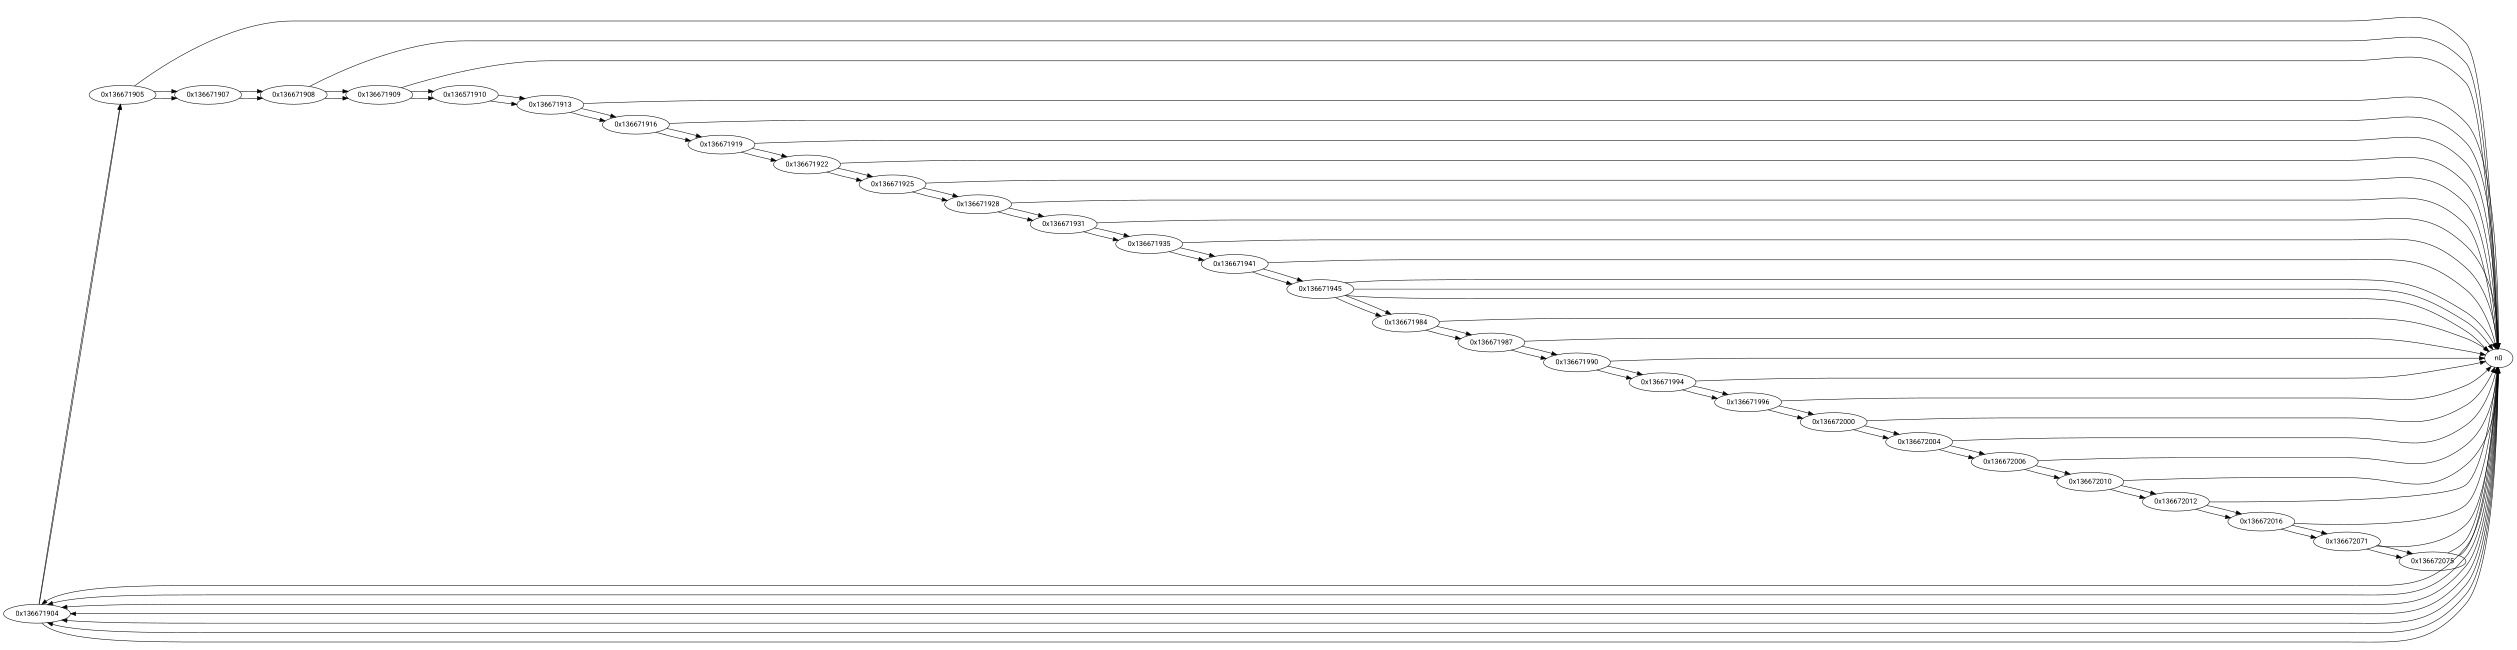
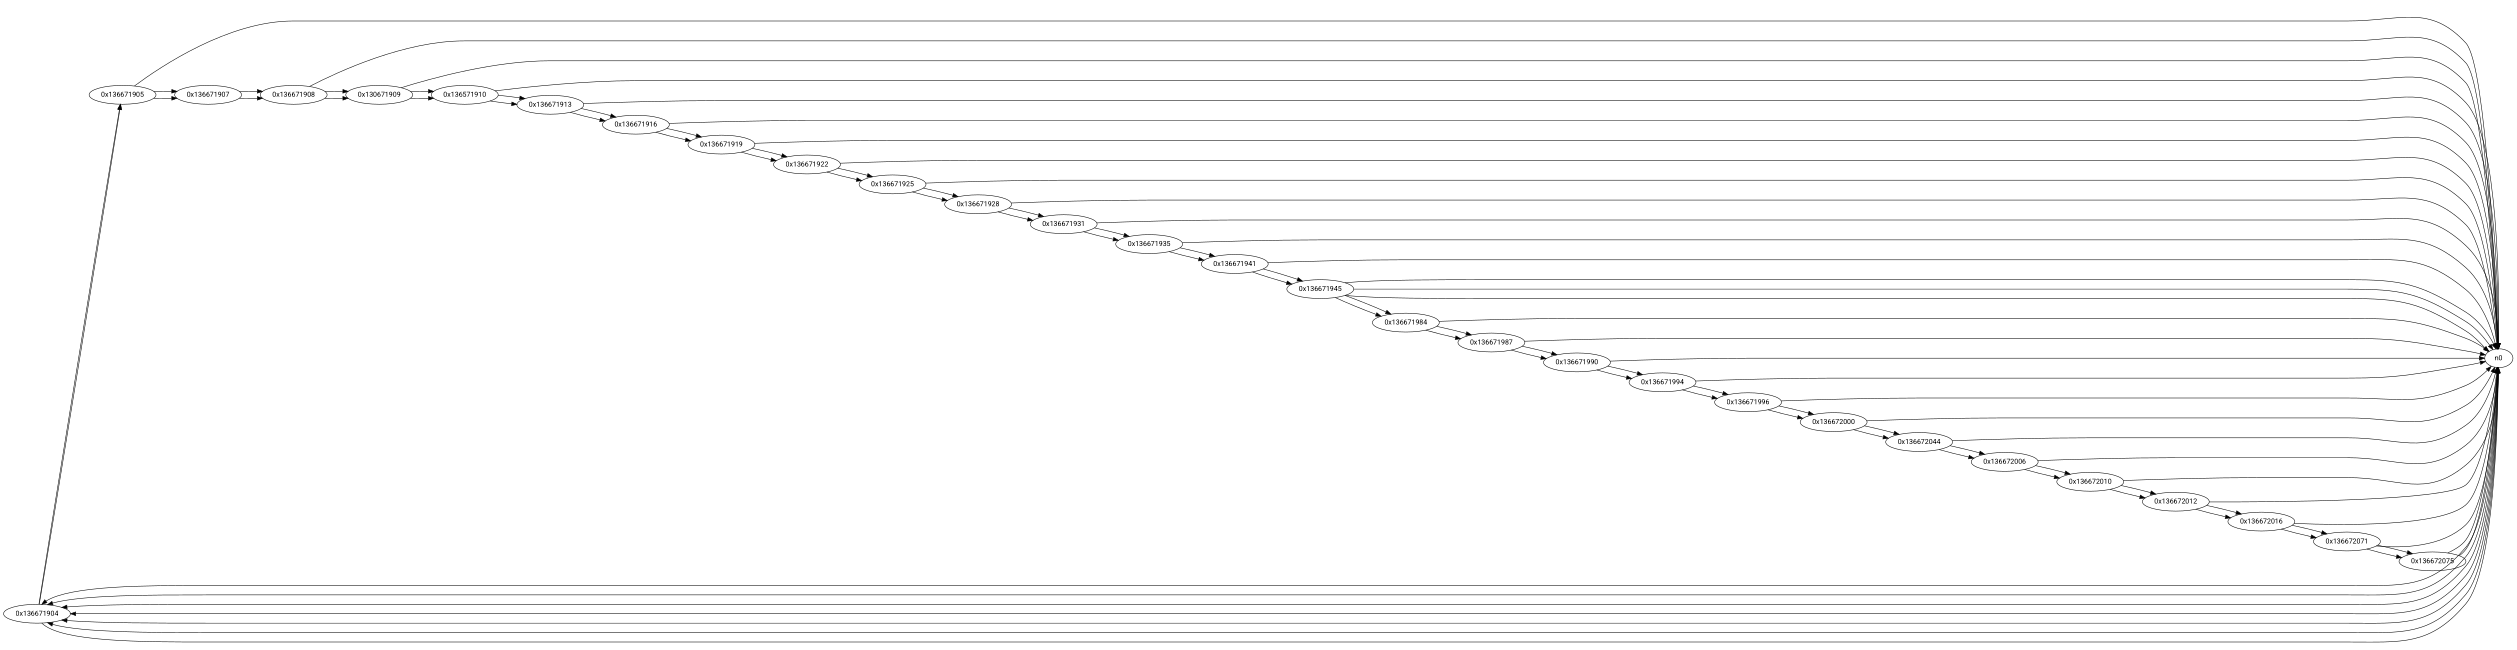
edge "0x136571910" -> "n0": added
node "0x136671909": label "0x136671909" -> "0x130671909"
node "0x136672004": label "0x136672004" -> "0x136672044"
